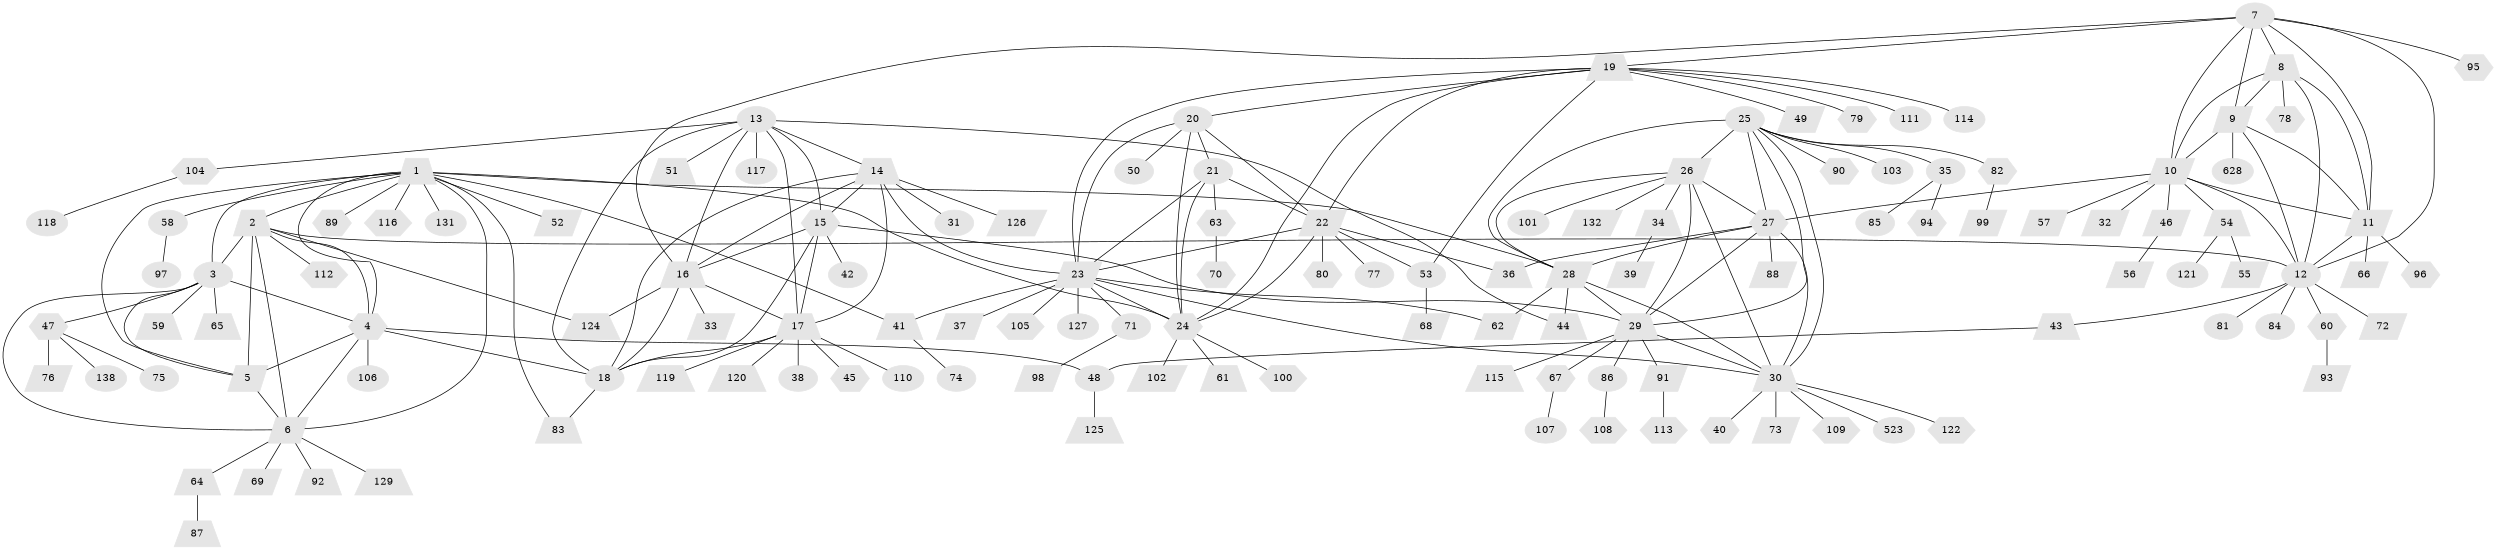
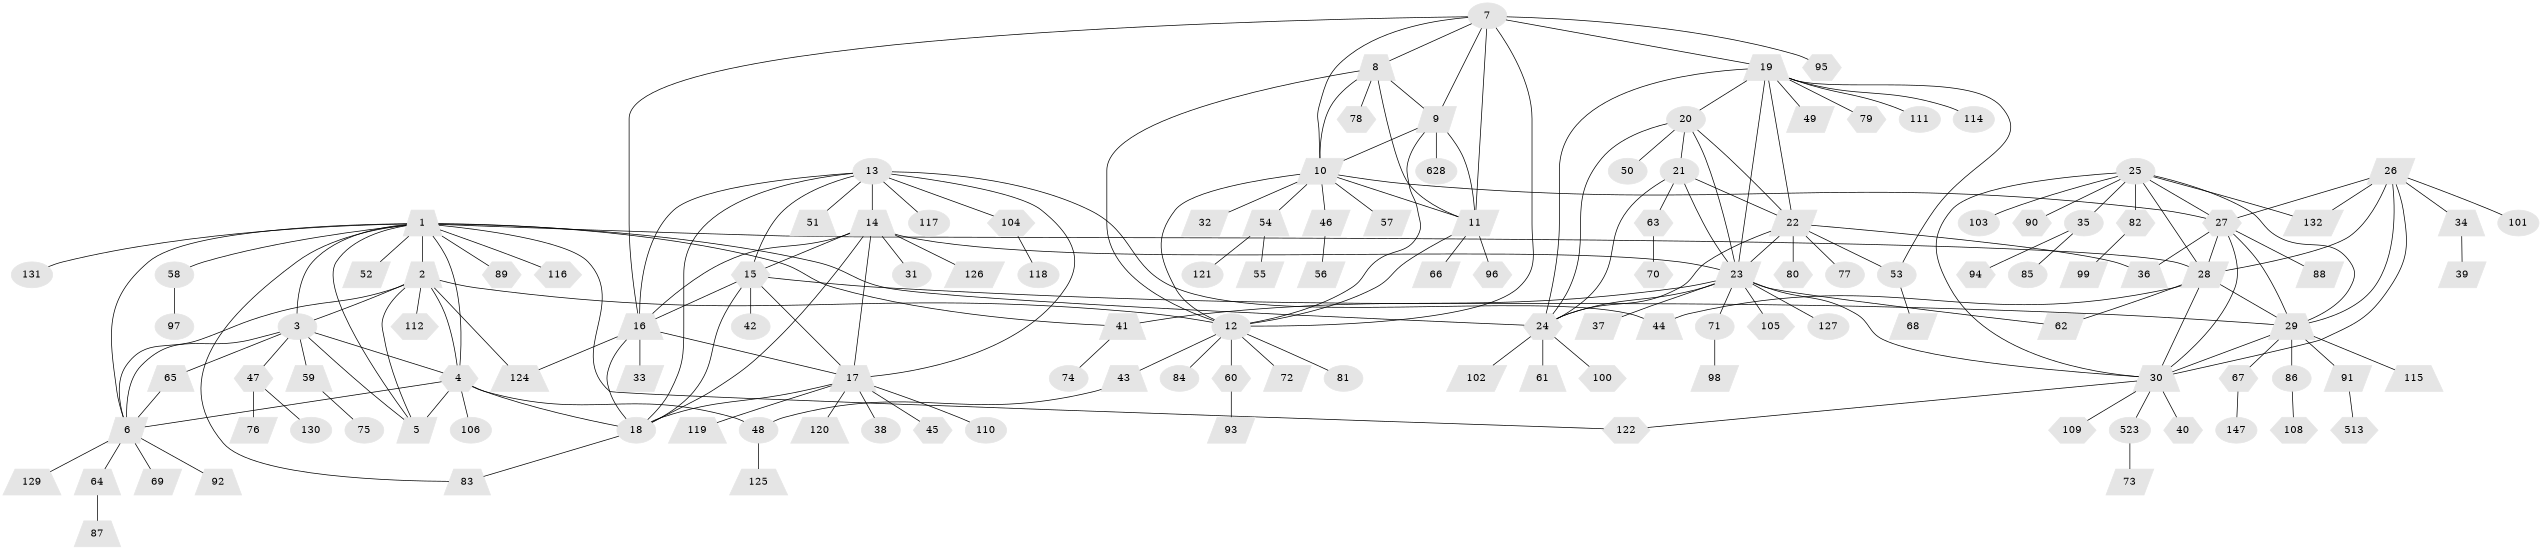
edge "25" -- "26": now "25" -- "132"
edge "47" -- "75": now "59" -- "75"
node "138": label "138" -> "130"
edge "5" -- "6": now "65" -- "6"
edge "30" -- "73": now "523" -- "73"
edge "1" -- "122": added
node "107": label "107" -> "147"
node "113": label "113" -> "513"
